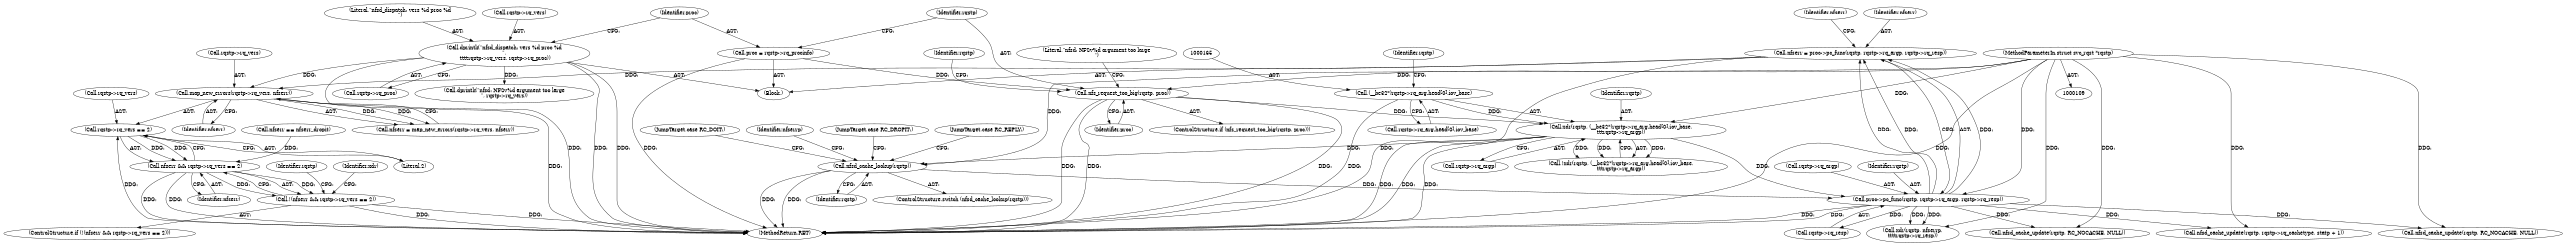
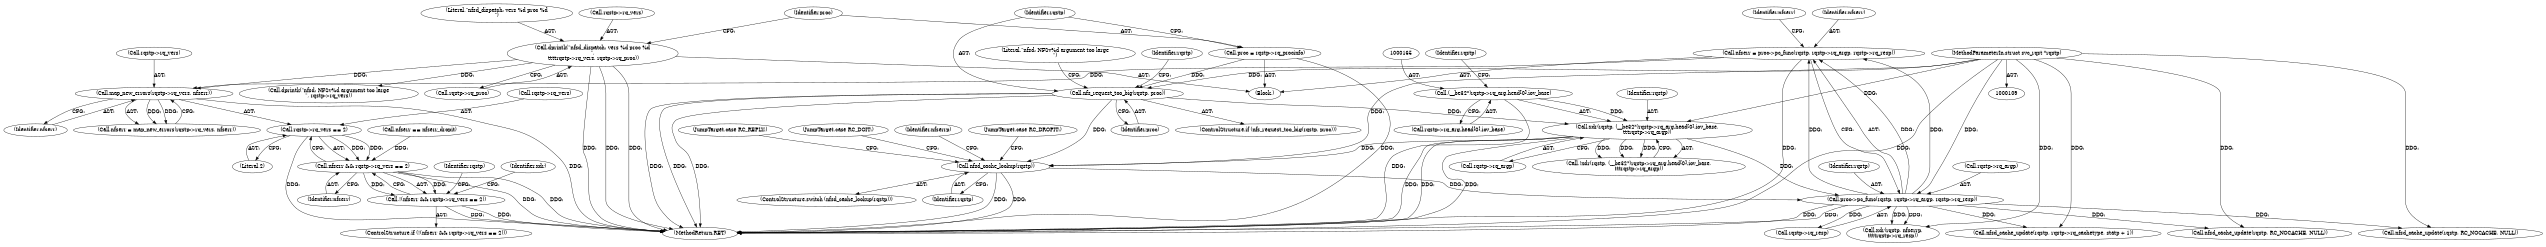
edge "(Call,nfs_request_too_big(rqstp, proc))" -> "(Call,nfsd_cache_lookup(rqstp))": added, label "DDG:"
edge "(MethodReturn,RET)" -> "(Call,rqstp->rq_vers == 2)": reversed
